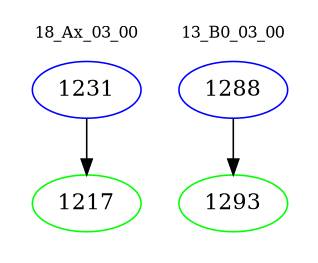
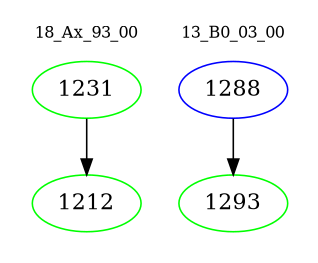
cluster "18_Ax_03_00": label "18_Ax_03_00" -> "18_Ax_93_00"
node "1231": color blue -> green
node "1217": label "1217" -> "1212"
